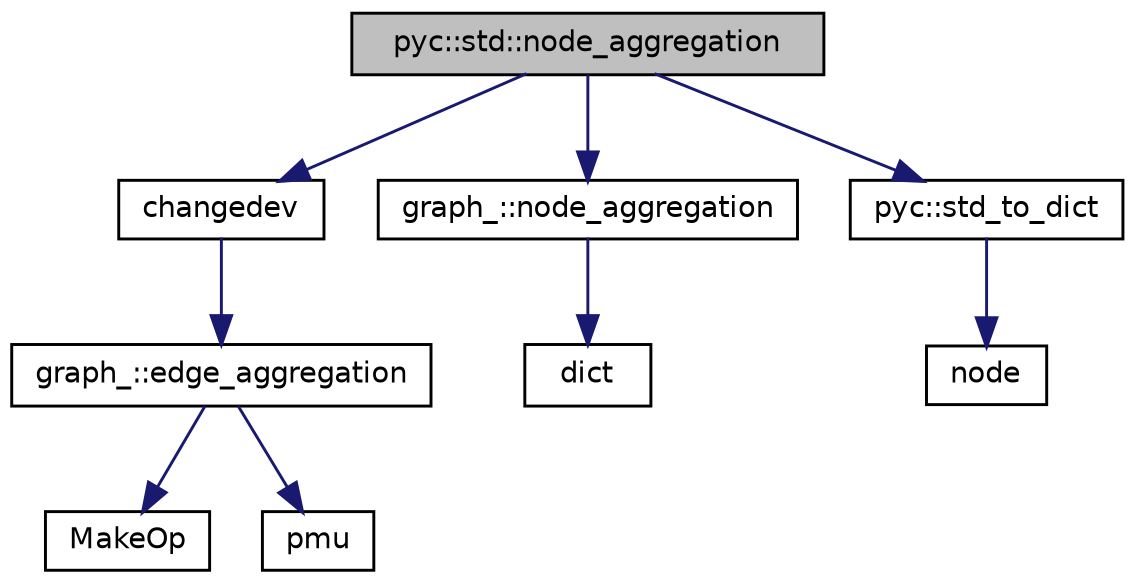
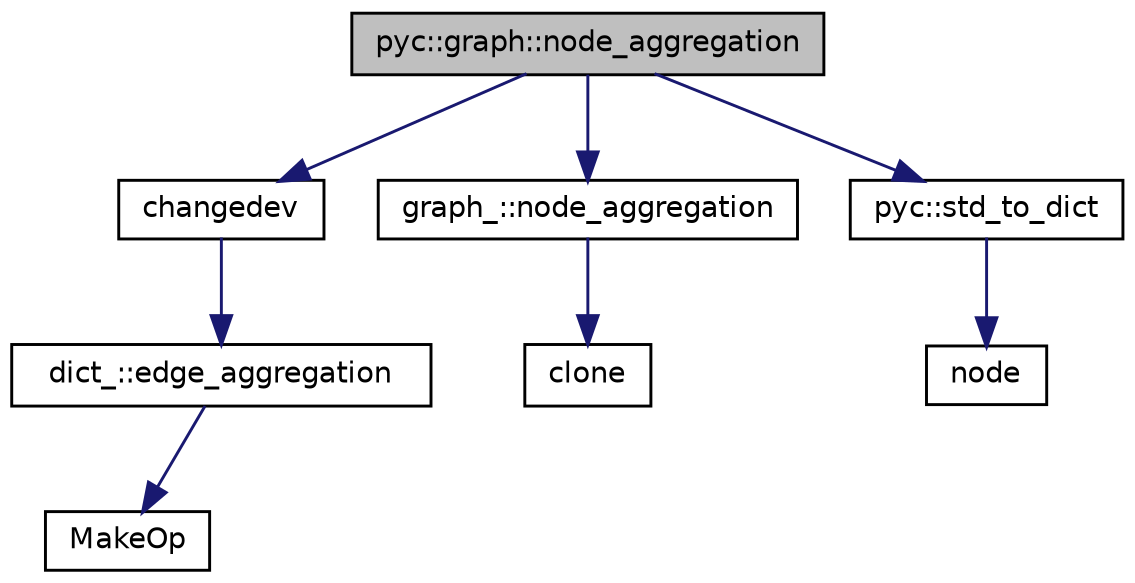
node "pyc::std::node_aggregation": label "pyc::std::node_aggregation" -> "pyc::graph::node_aggregation"
node "graph_::edge_aggregation": label "graph_::edge_aggregation" -> "dict_::edge_aggregation"
node "dict": label "dict" -> "clone"
node "pmu": removed
